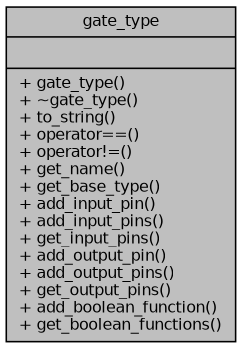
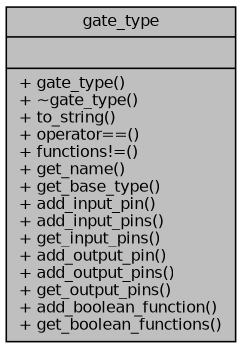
node "gate_type": text "+ operator!=()" -> "+ functions!=()"
